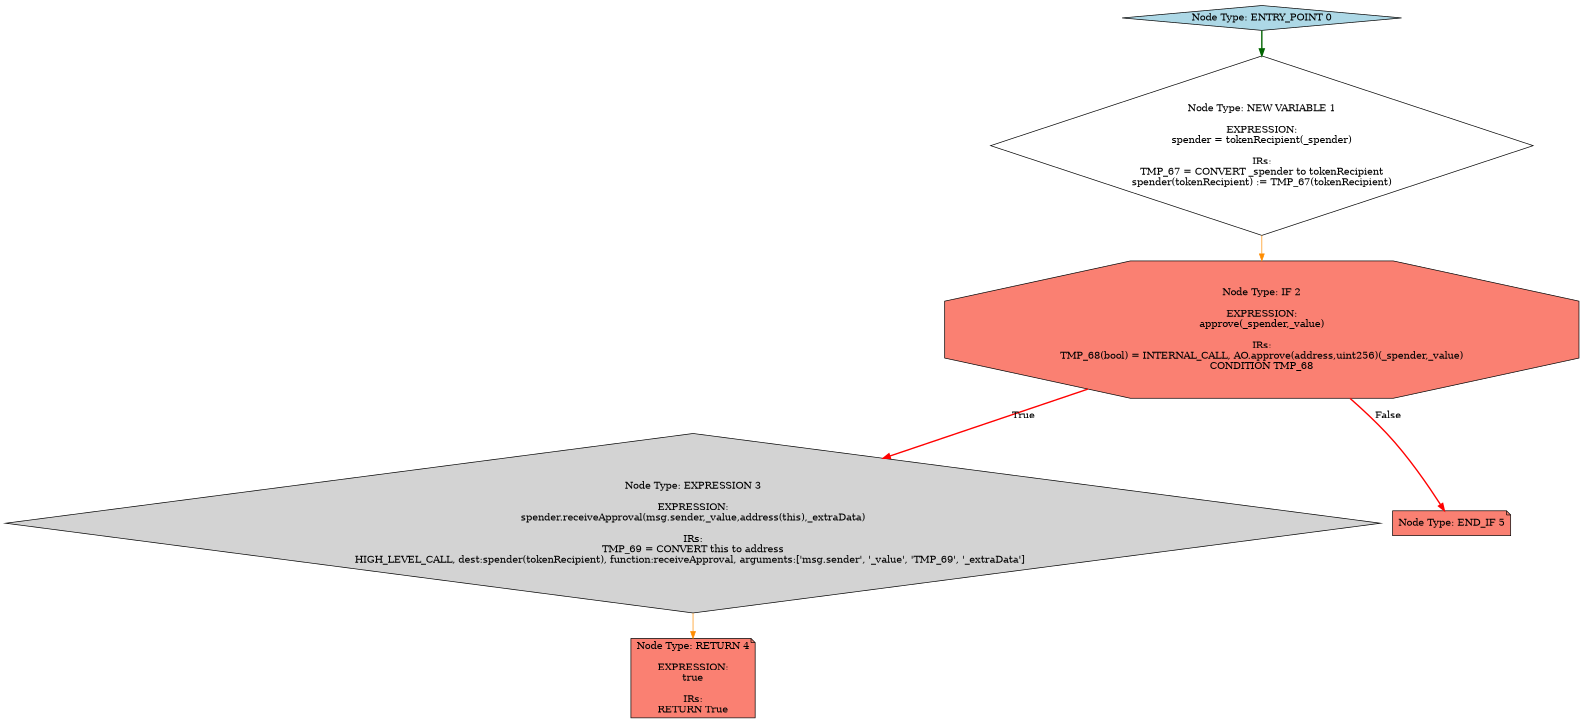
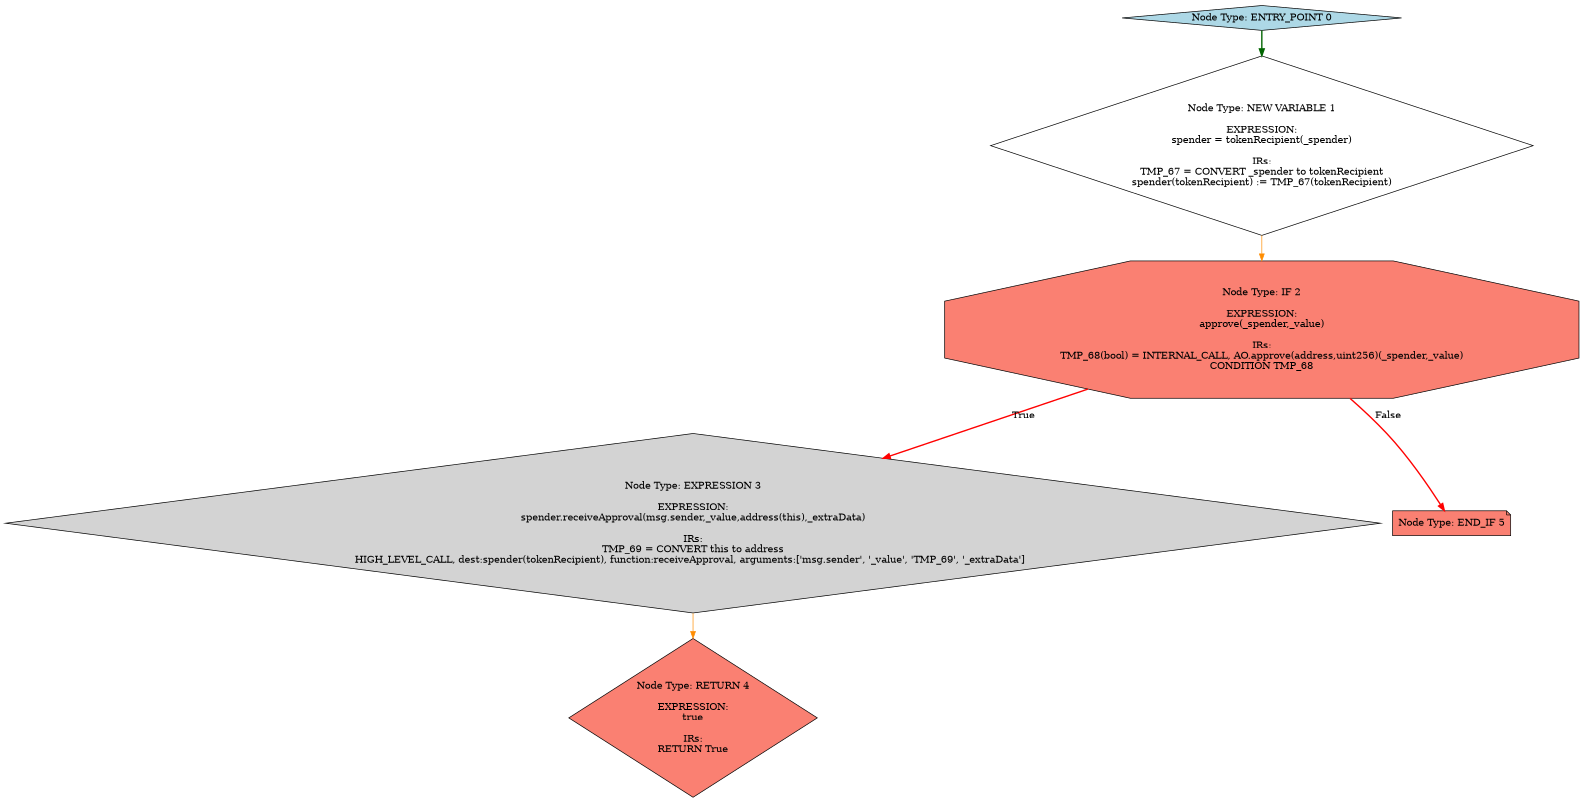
node "Node Type: RETURN 4 EXPRESSION: true IRs: RETURN True": shape note -> diamond
